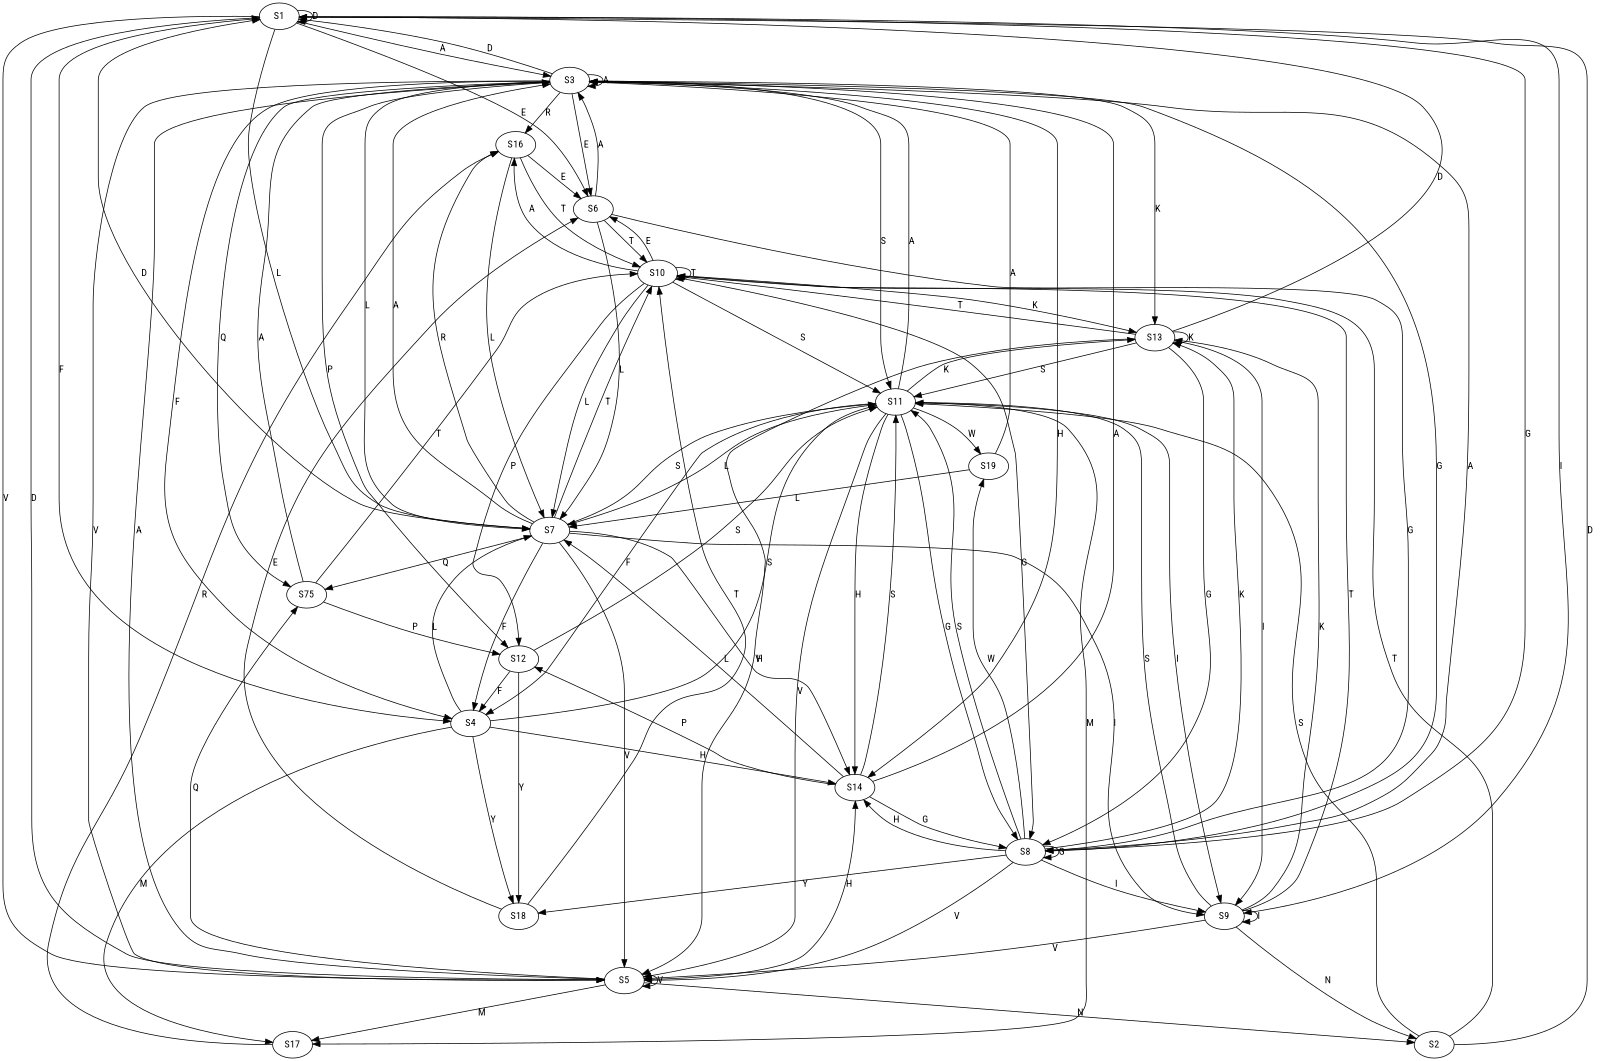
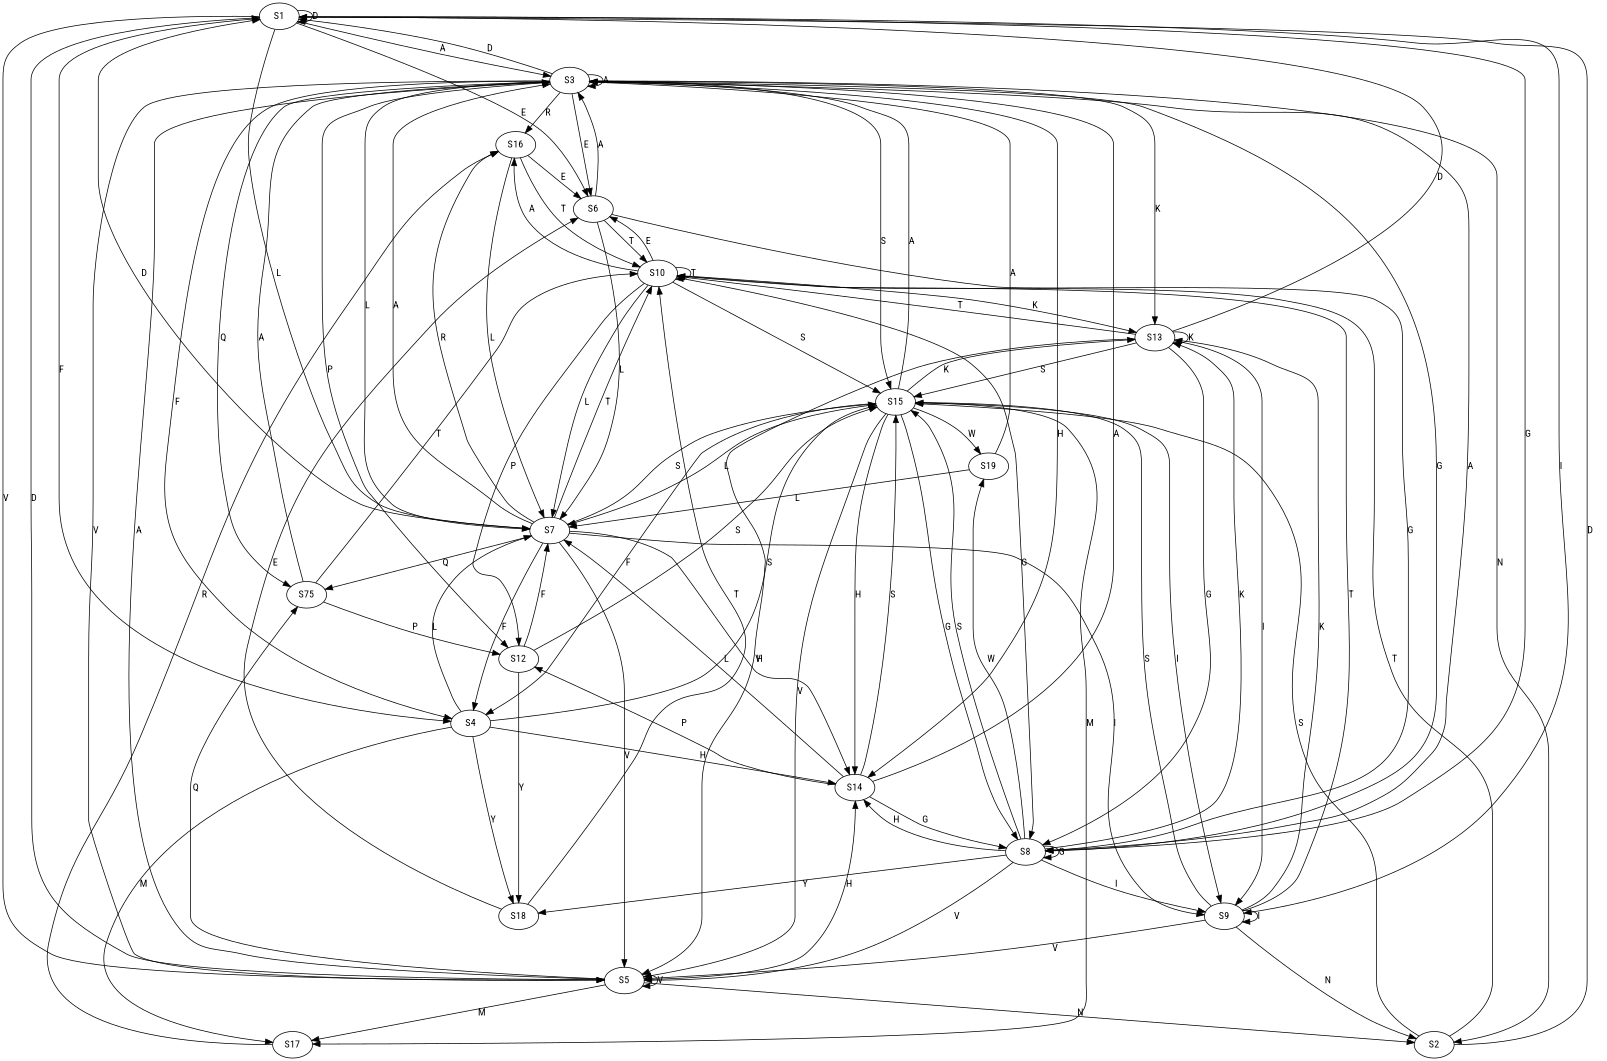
edge "S3" -> "S2": added, label "N"
node "S11": label "S11" -> "S15"
edge "S12" -> "S4": now "S12" -> "S7"
